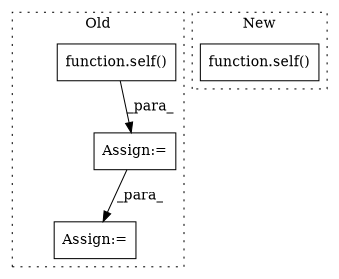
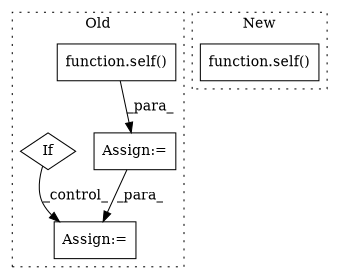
node "If": added
